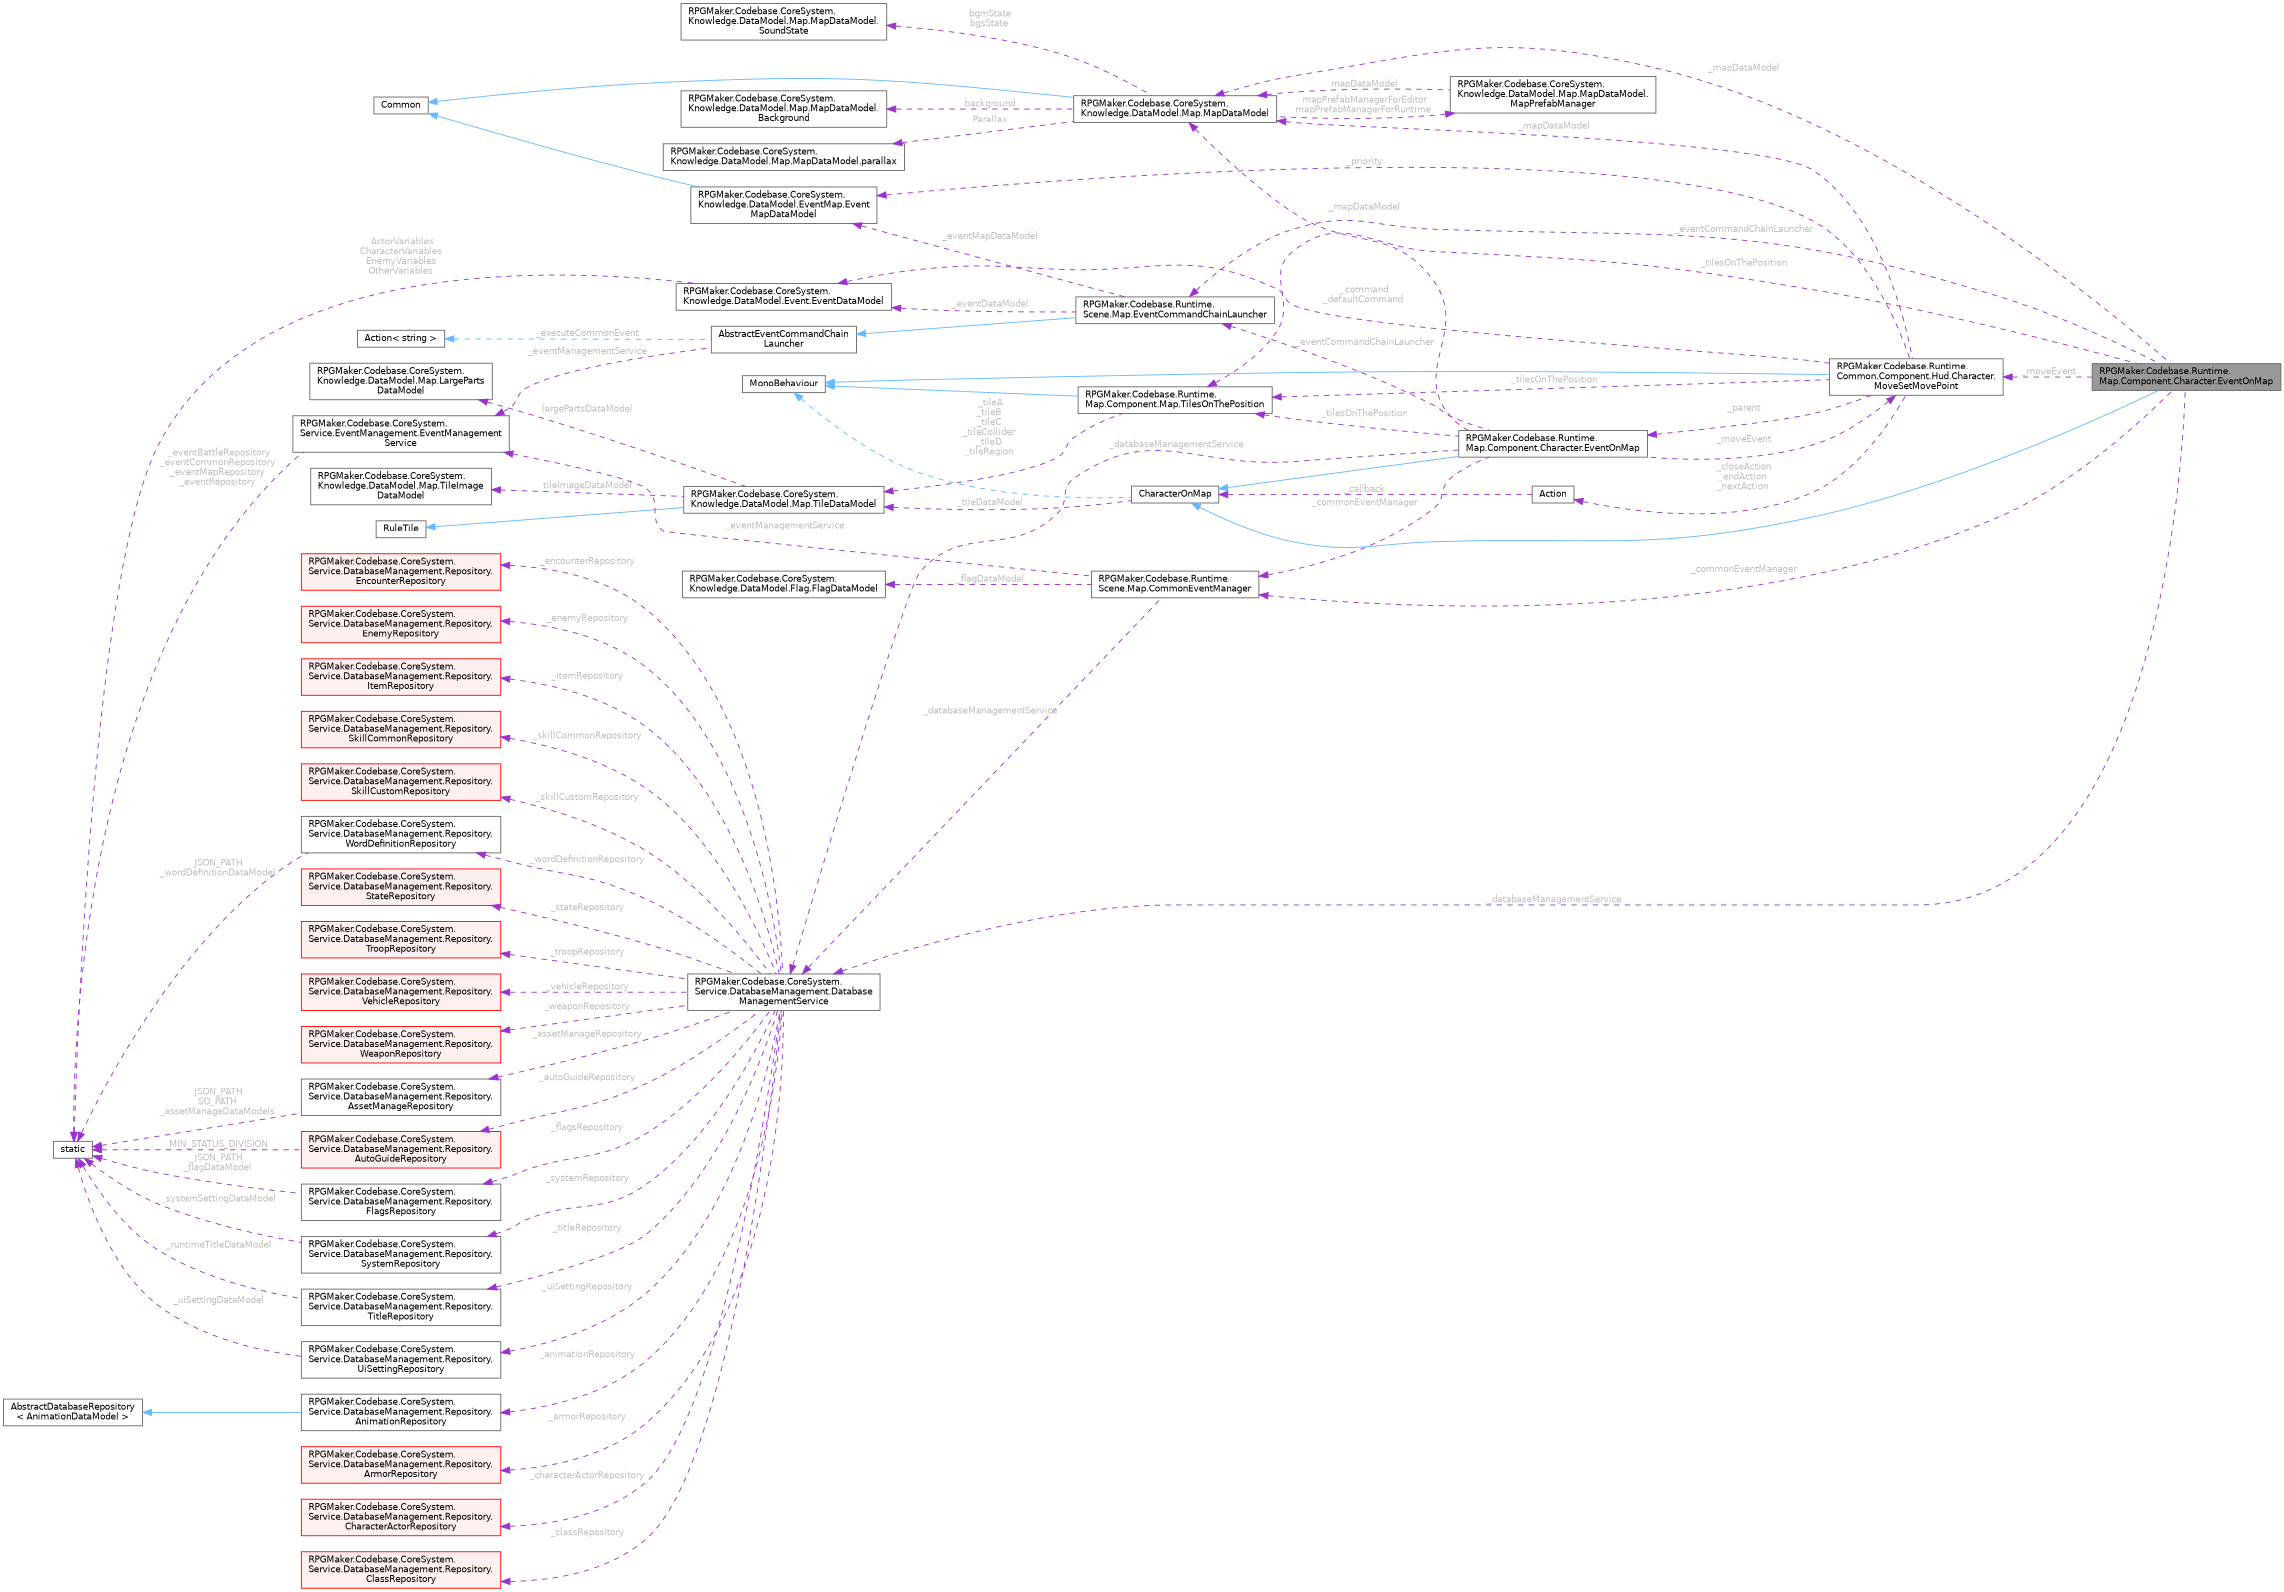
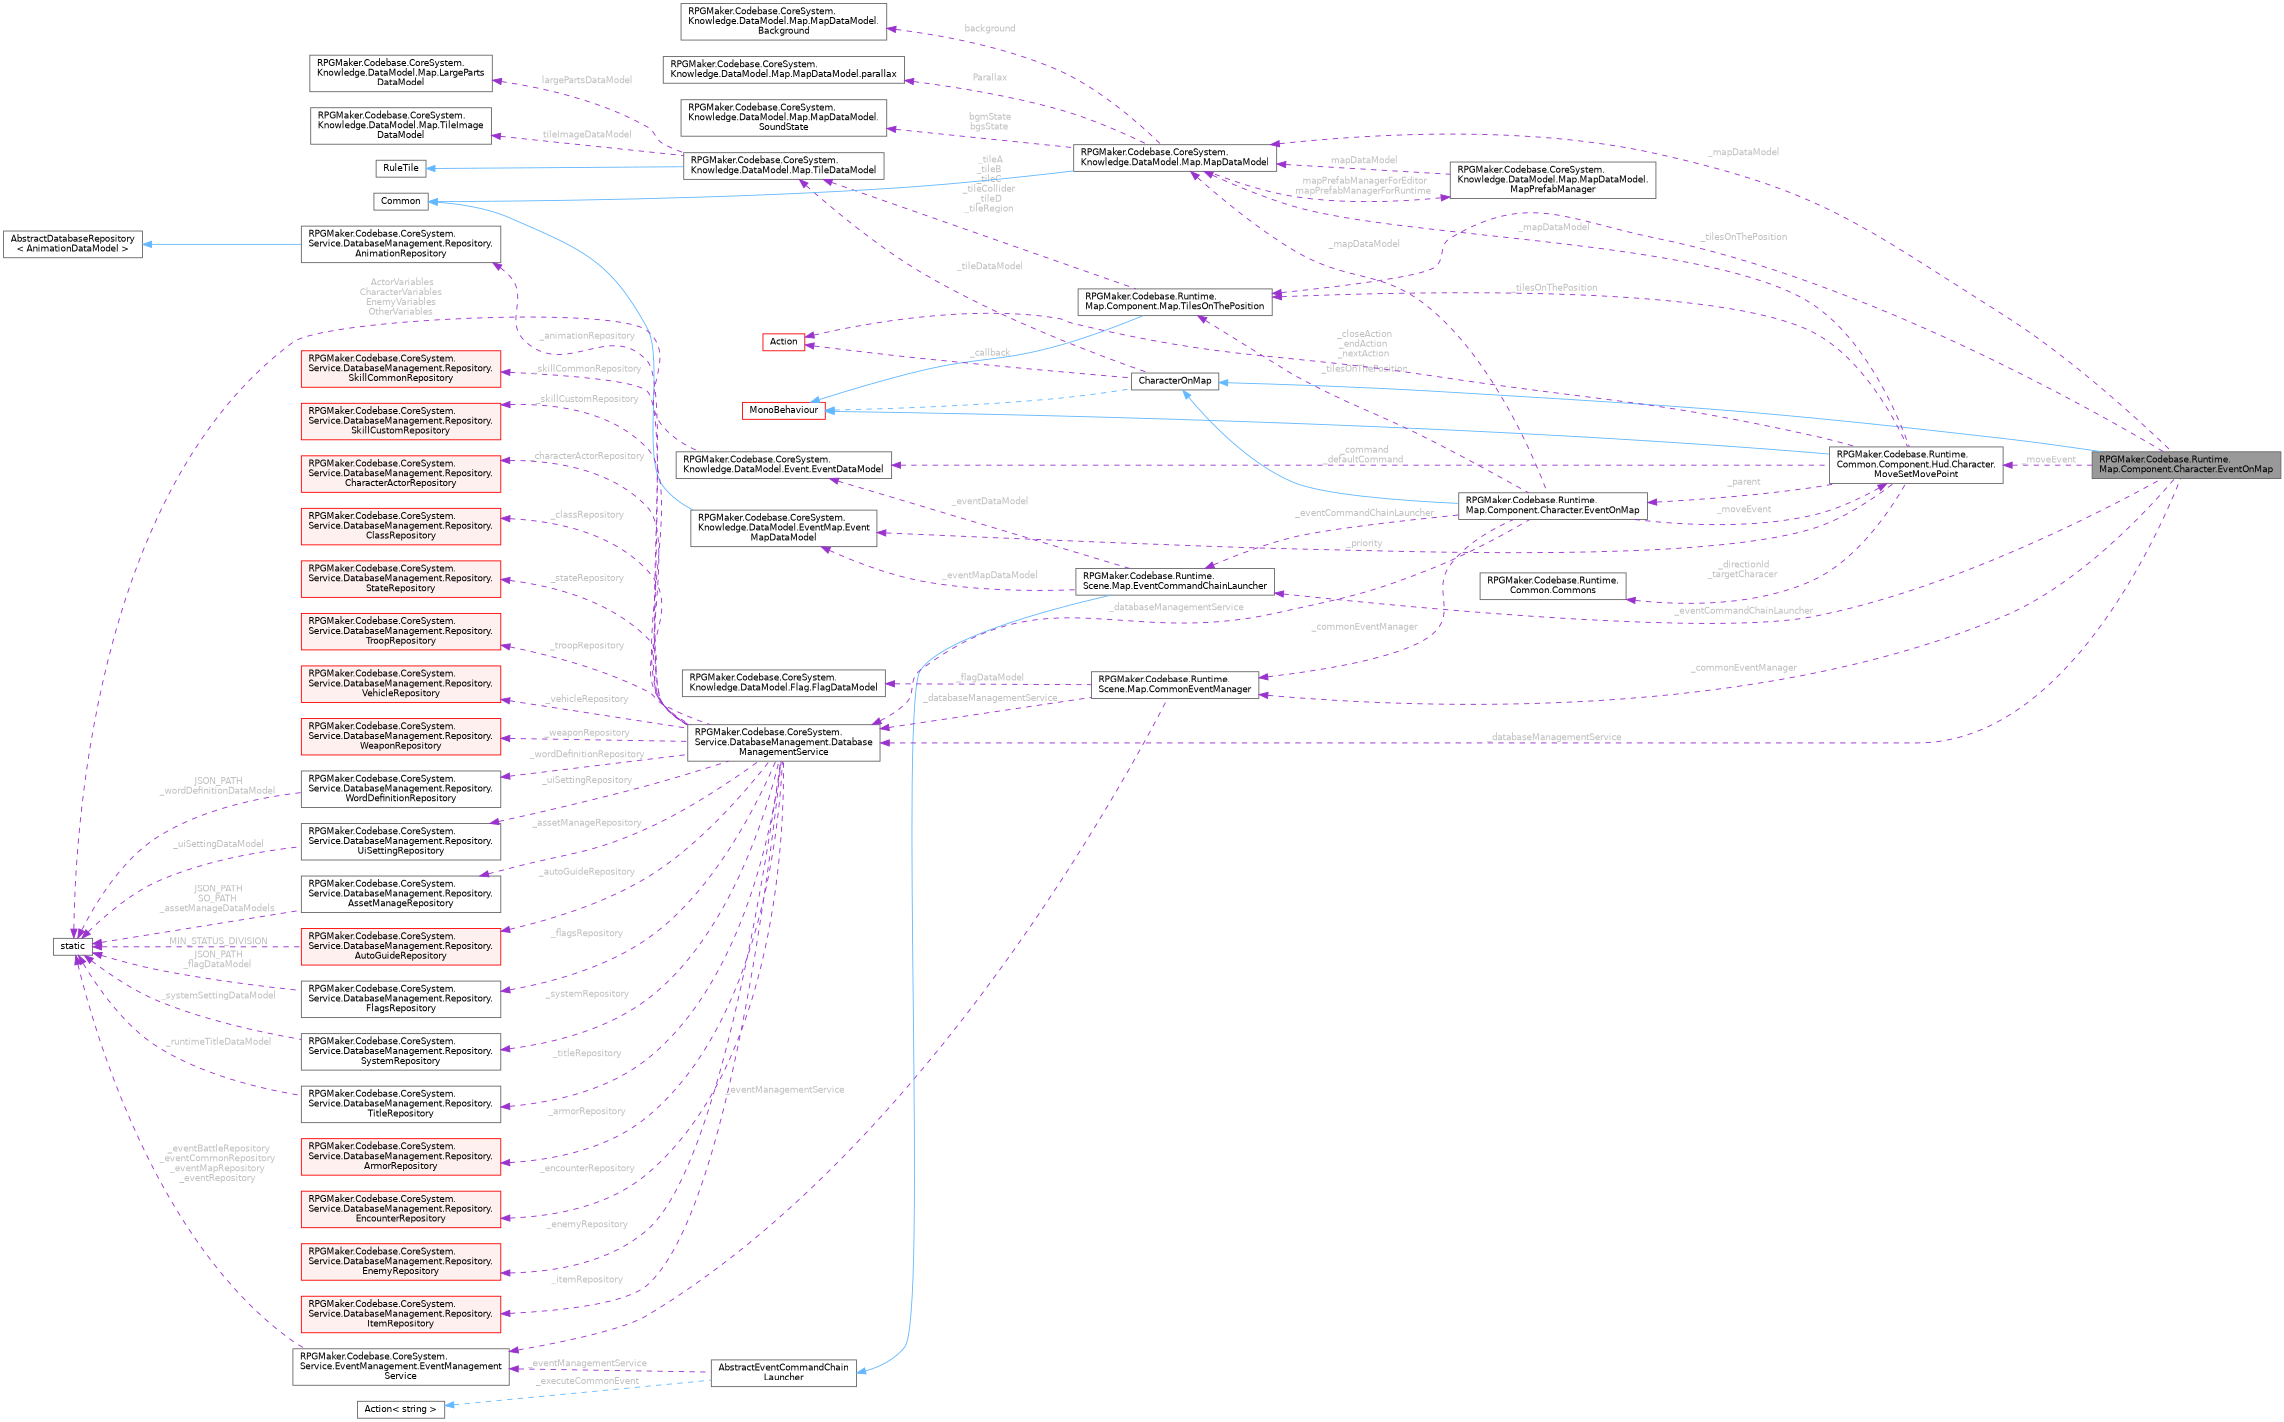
node "MonoBehaviour": color gray40 -> red
edge "Action" -> "CharacterOnMap": reversed
node "Action": color gray40 -> red
node "RPGMaker.Codebase.Runtime. Common.Commons": added
